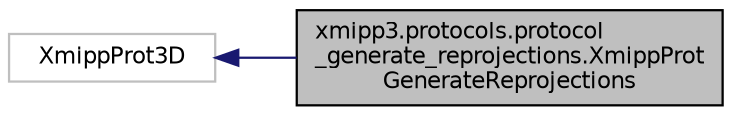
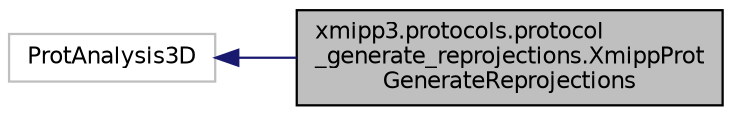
node "XmippProt3D": label "XmippProt3D" -> "ProtAnalysis3D"
